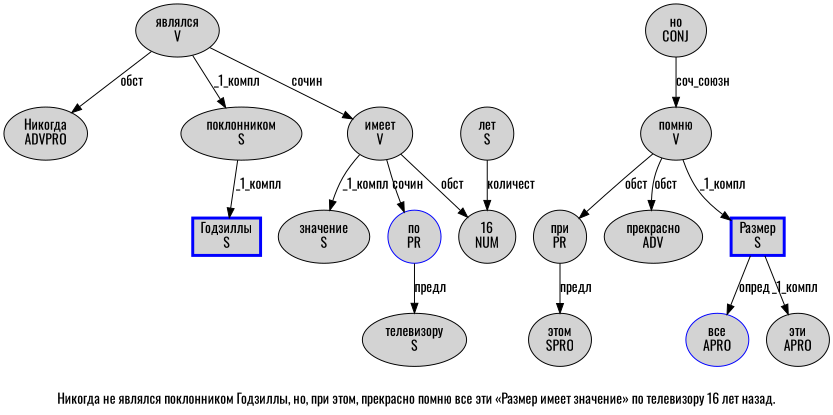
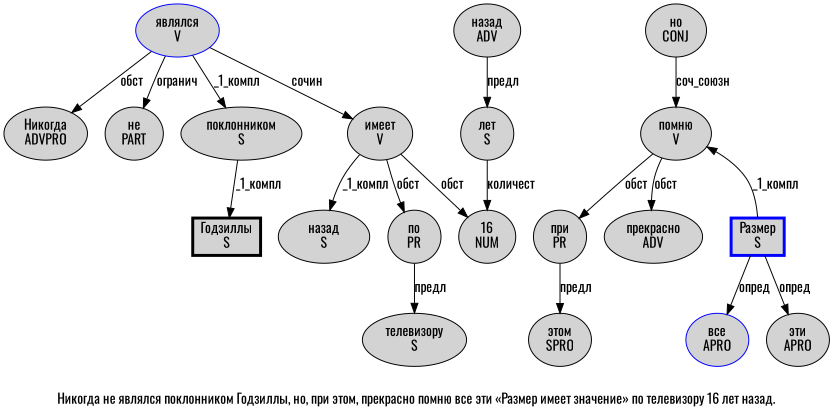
node "являлся V": color black -> blue
node "назад ADV": added
node "не PART": added
edge "имеет V" -> "по PR": label "сочин" -> "обст"
edge "помню V" -> "Размер S": reversed
node "Годзиллы S": color blue -> black
node "значение S": label "значение S" -> "назад S"
node "по PR": color blue -> black
edge "Размер S" -> "эти APRO": label "_1_компл" -> "опред"
